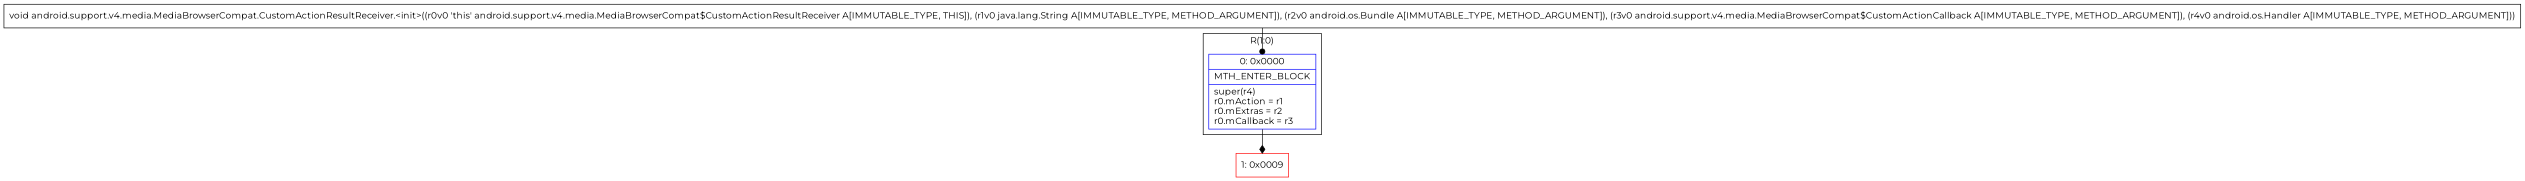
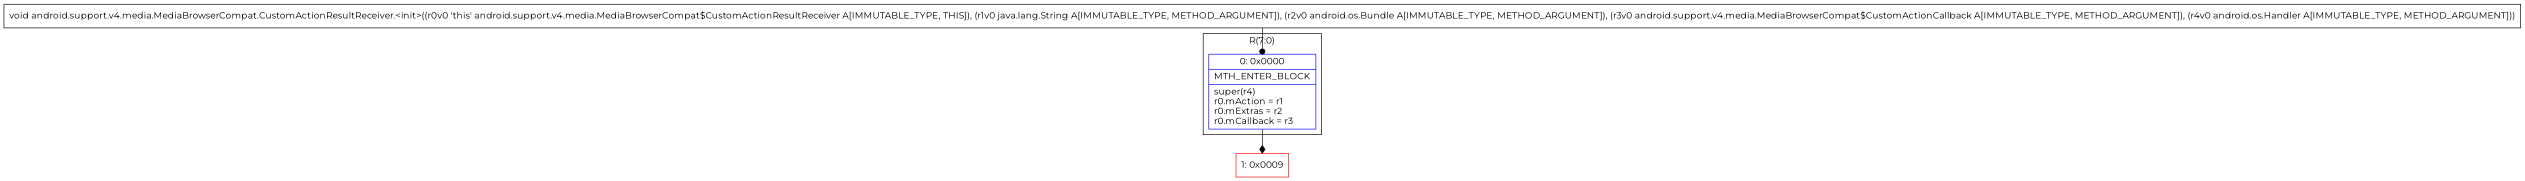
cluster "R(1:0)": label "R(1:0)" -> "R(7:0)"
